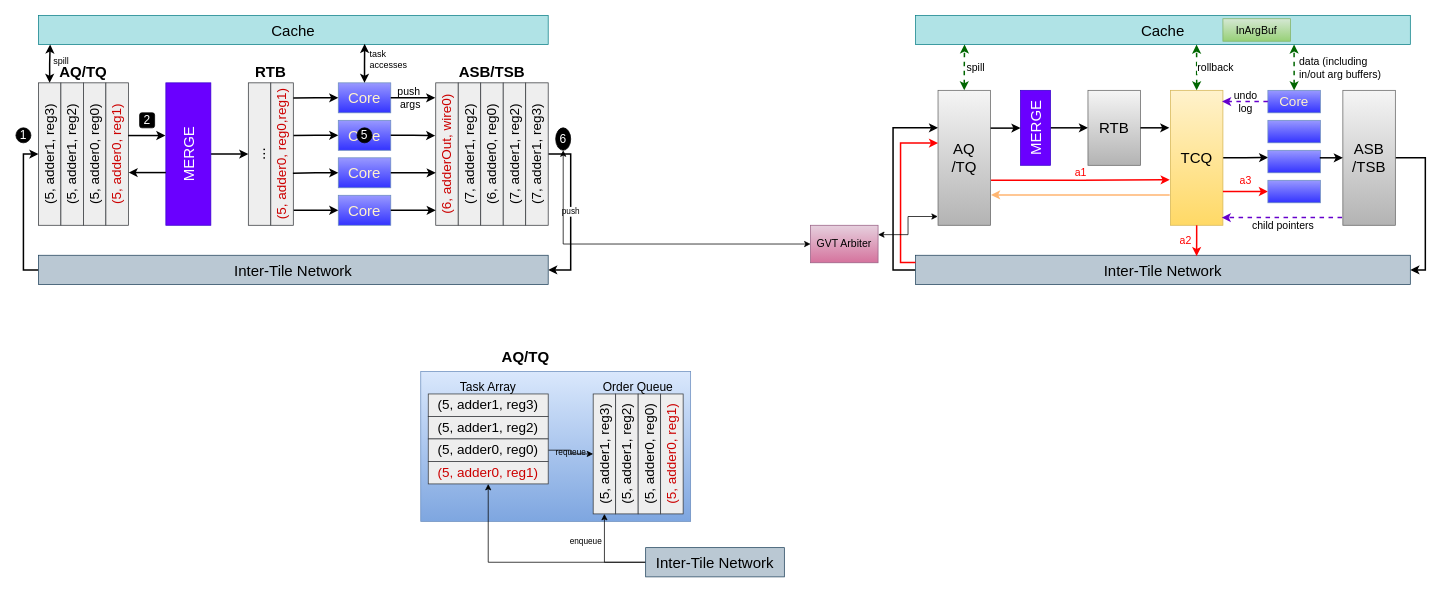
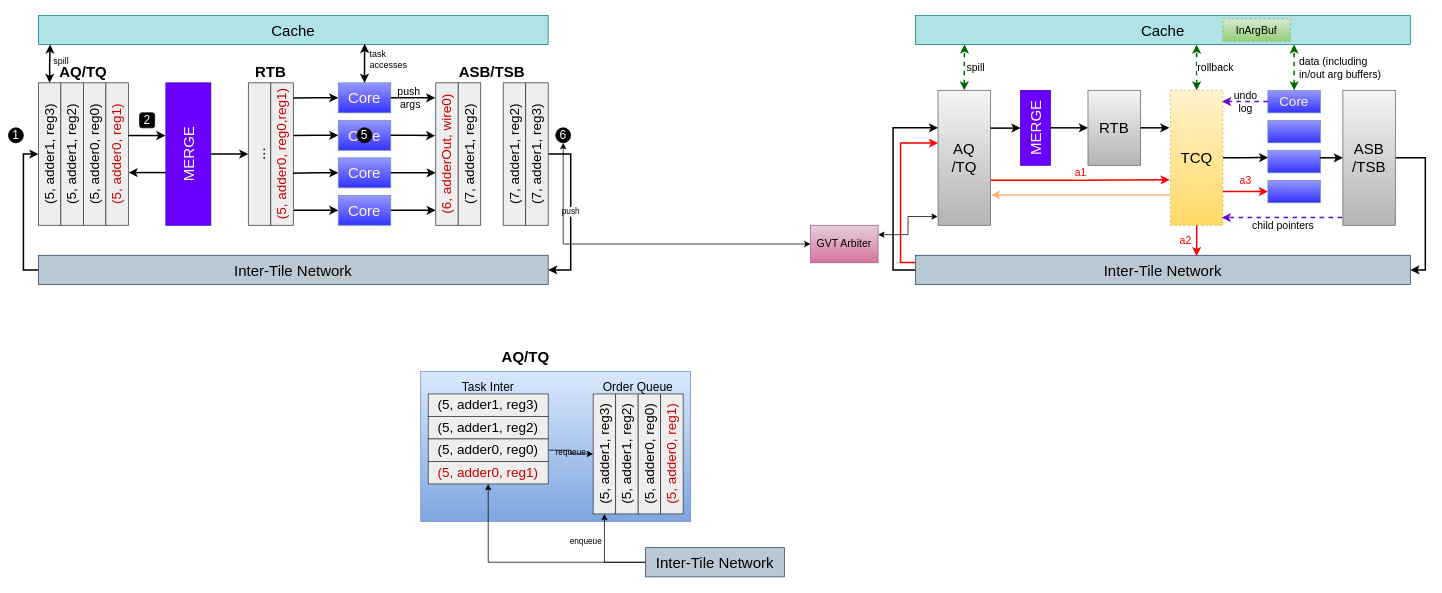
node "InArgBuf": style solid -> dashed
node "1": moved (23, 135) -> (15, 135)
node "6": size 15x23 -> 15x15
node "(6, adder0, reg0)": removed
node "TCQ": style solid -> dashed
node "Task Array": label "Task Array" -> "Task Inter"
